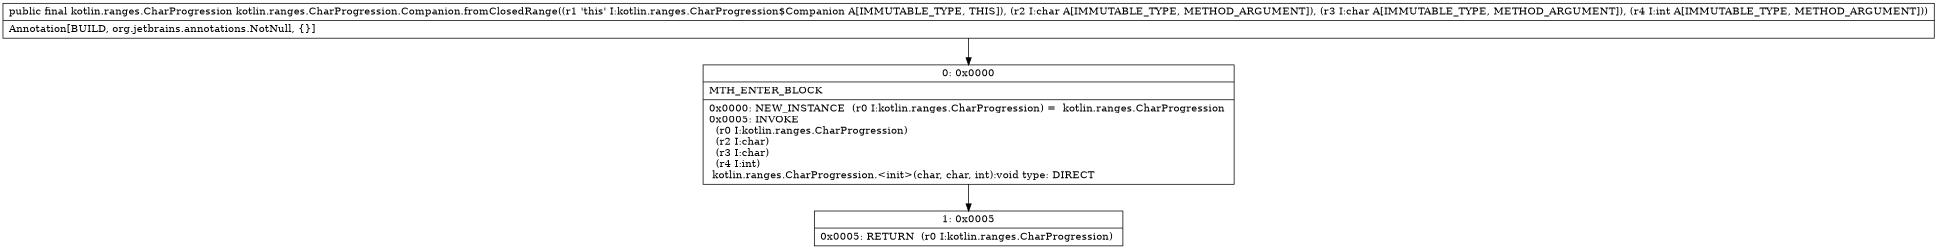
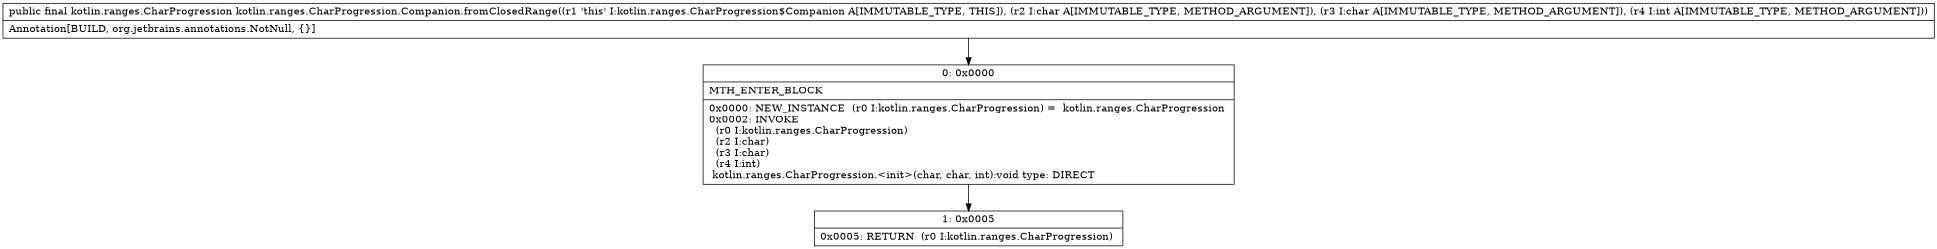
node "0: 0x0000": text "0x0005: INVOKE" -> "0x0002: INVOKE"
